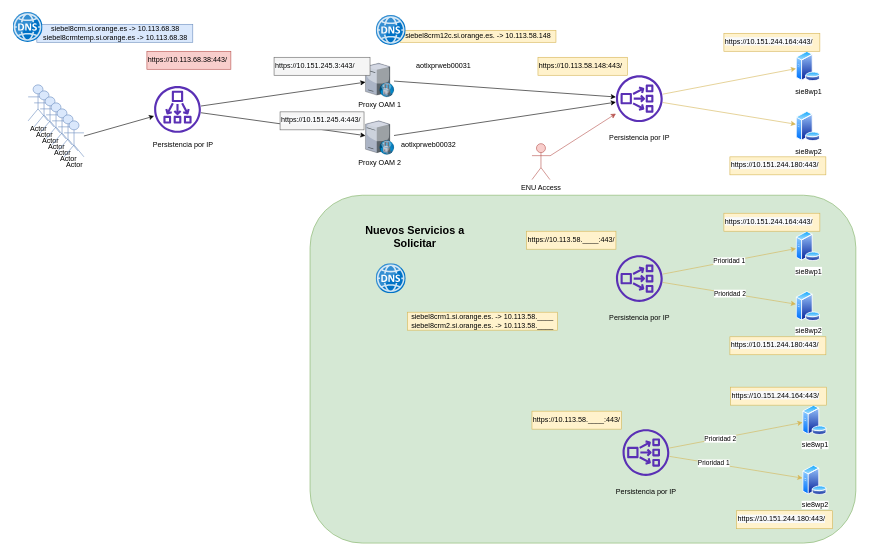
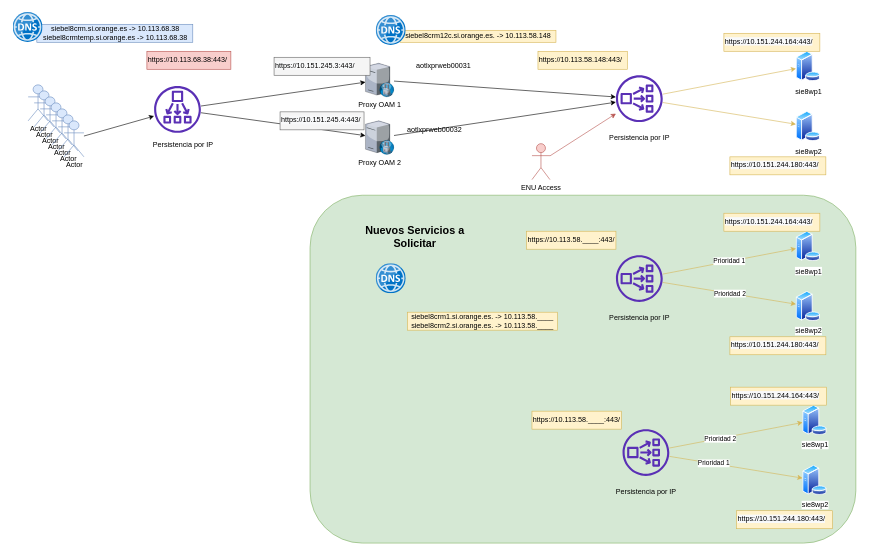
node "https://10.113.58.148:443/": moved (583, 66) -> (583, 60)
node "aotlxprweb00032": moved (436, 146) -> (442, 131)
